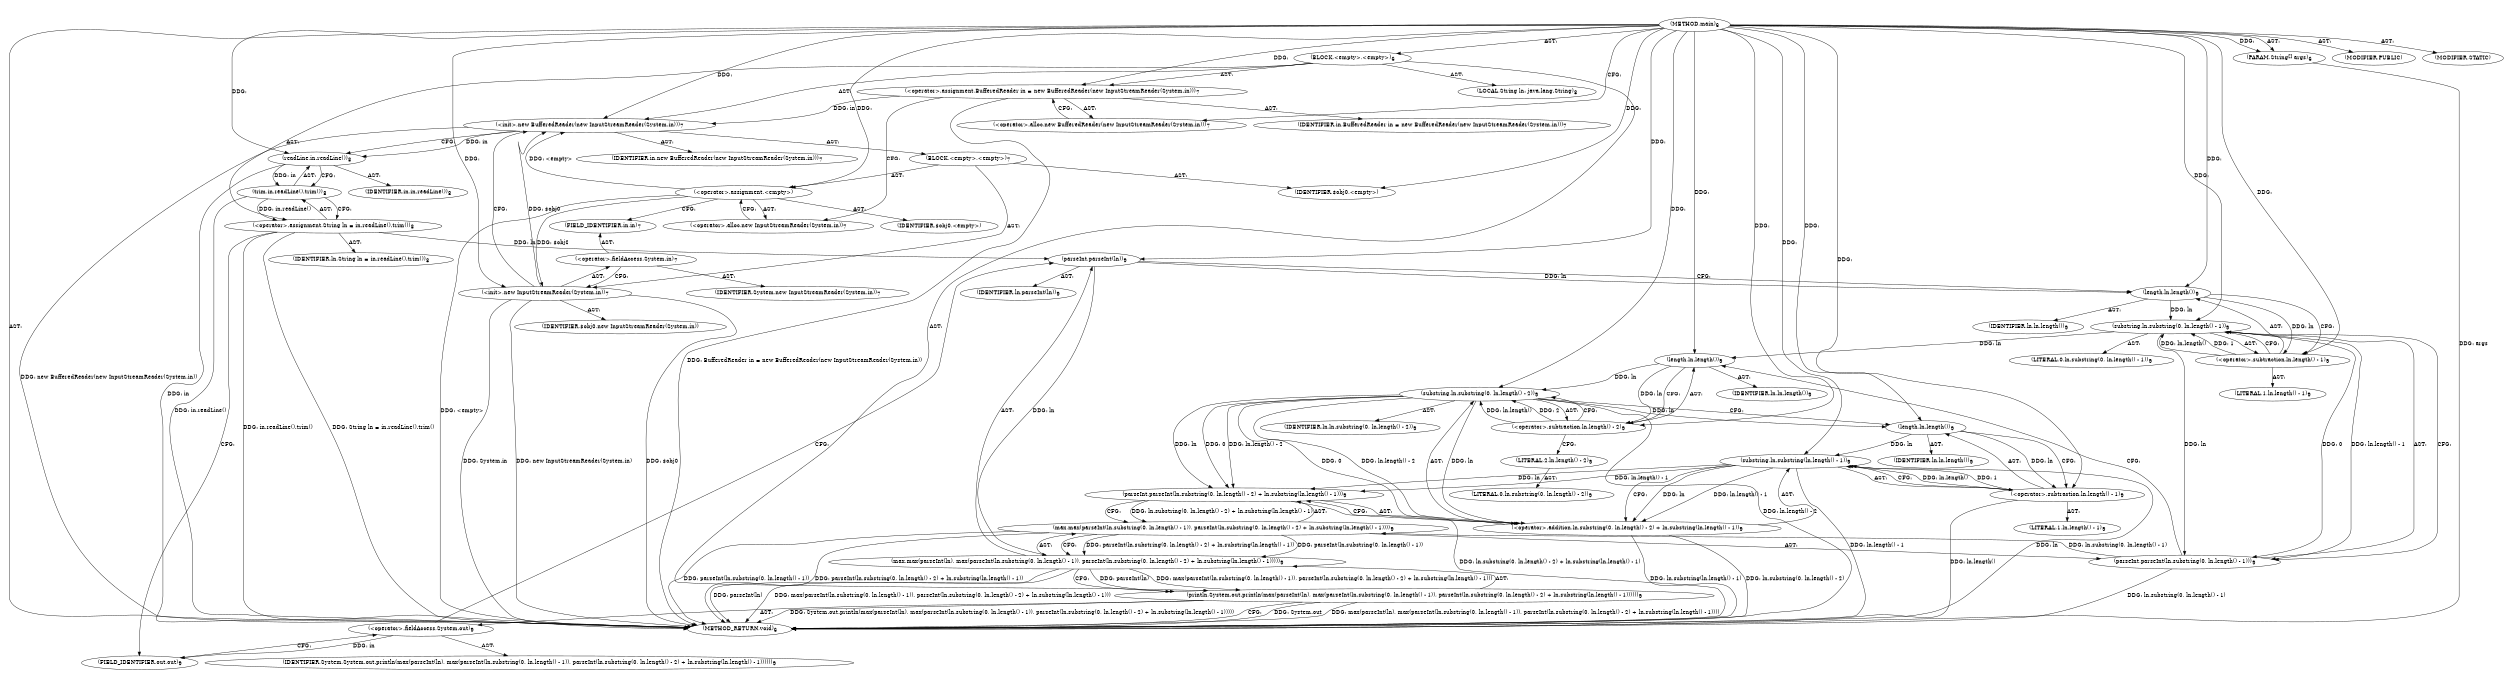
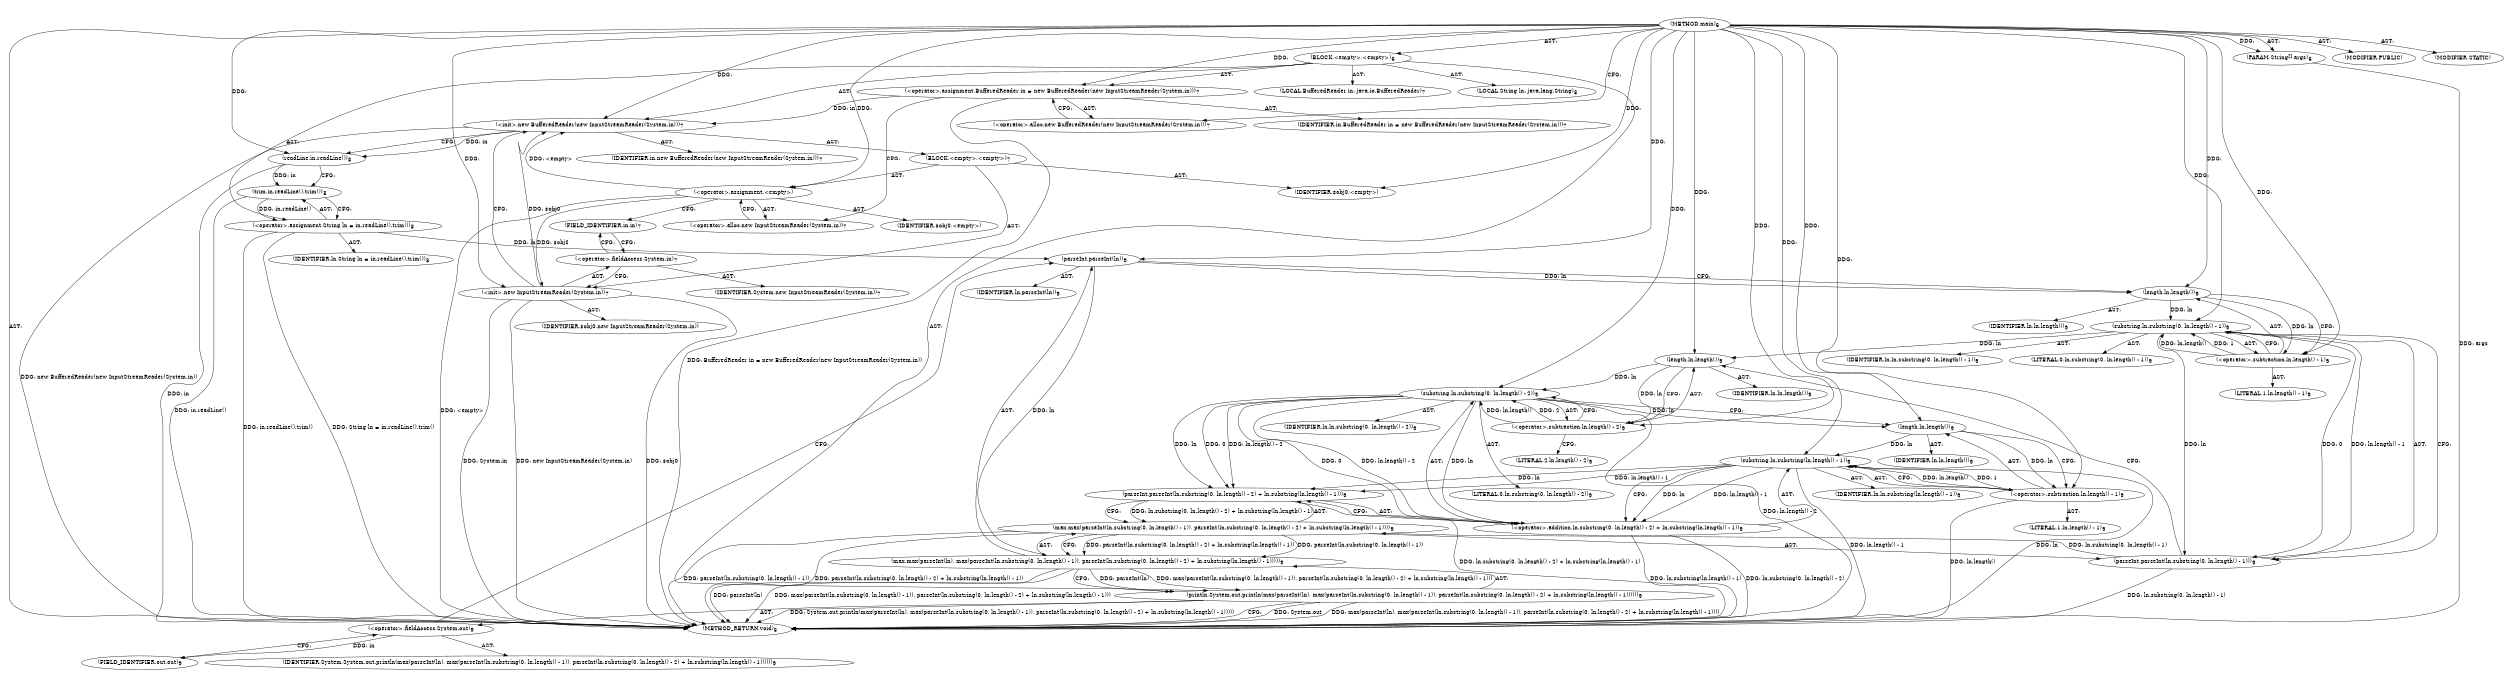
node "(LOCAL,BufferedReader in: java.io.BufferedReader)": added
edge "(trim,in.readLine().trim())" -> "(readLine,in.readLine())": removed, label "AST:"
node "(IDENTIFIER,in,in.readLine())": removed
edge "(FIELD_IDENTIFIER,in,in)" -> "(<operator>.fieldAccess,System.in)": added, label "CFG:"
edge "(<operator>.fieldAccess,System.in)" -> "(FIELD_IDENTIFIER,in,in)": label "AST: " -> "CFG: "
node "(IDENTIFIER,ln,ln.substring(0, ln.length() - 1))": added
edge "(<operator>.assignment,String ln = in.readLine().trim())" -> "(FIELD_IDENTIFIER,out,out)": removed, label "CFG:"
edge "(LITERAL,2,ln.length() - 2)" -> "(LITERAL,0,ln.substring(0, ln.length() - 2))": now "(substring,ln.substring(0, ln.length() - 2))" -> "(LITERAL,0,ln.substring(0, ln.length() - 2))"
node "(IDENTIFIER,ln,ln.substring(ln.length() - 1))": added
